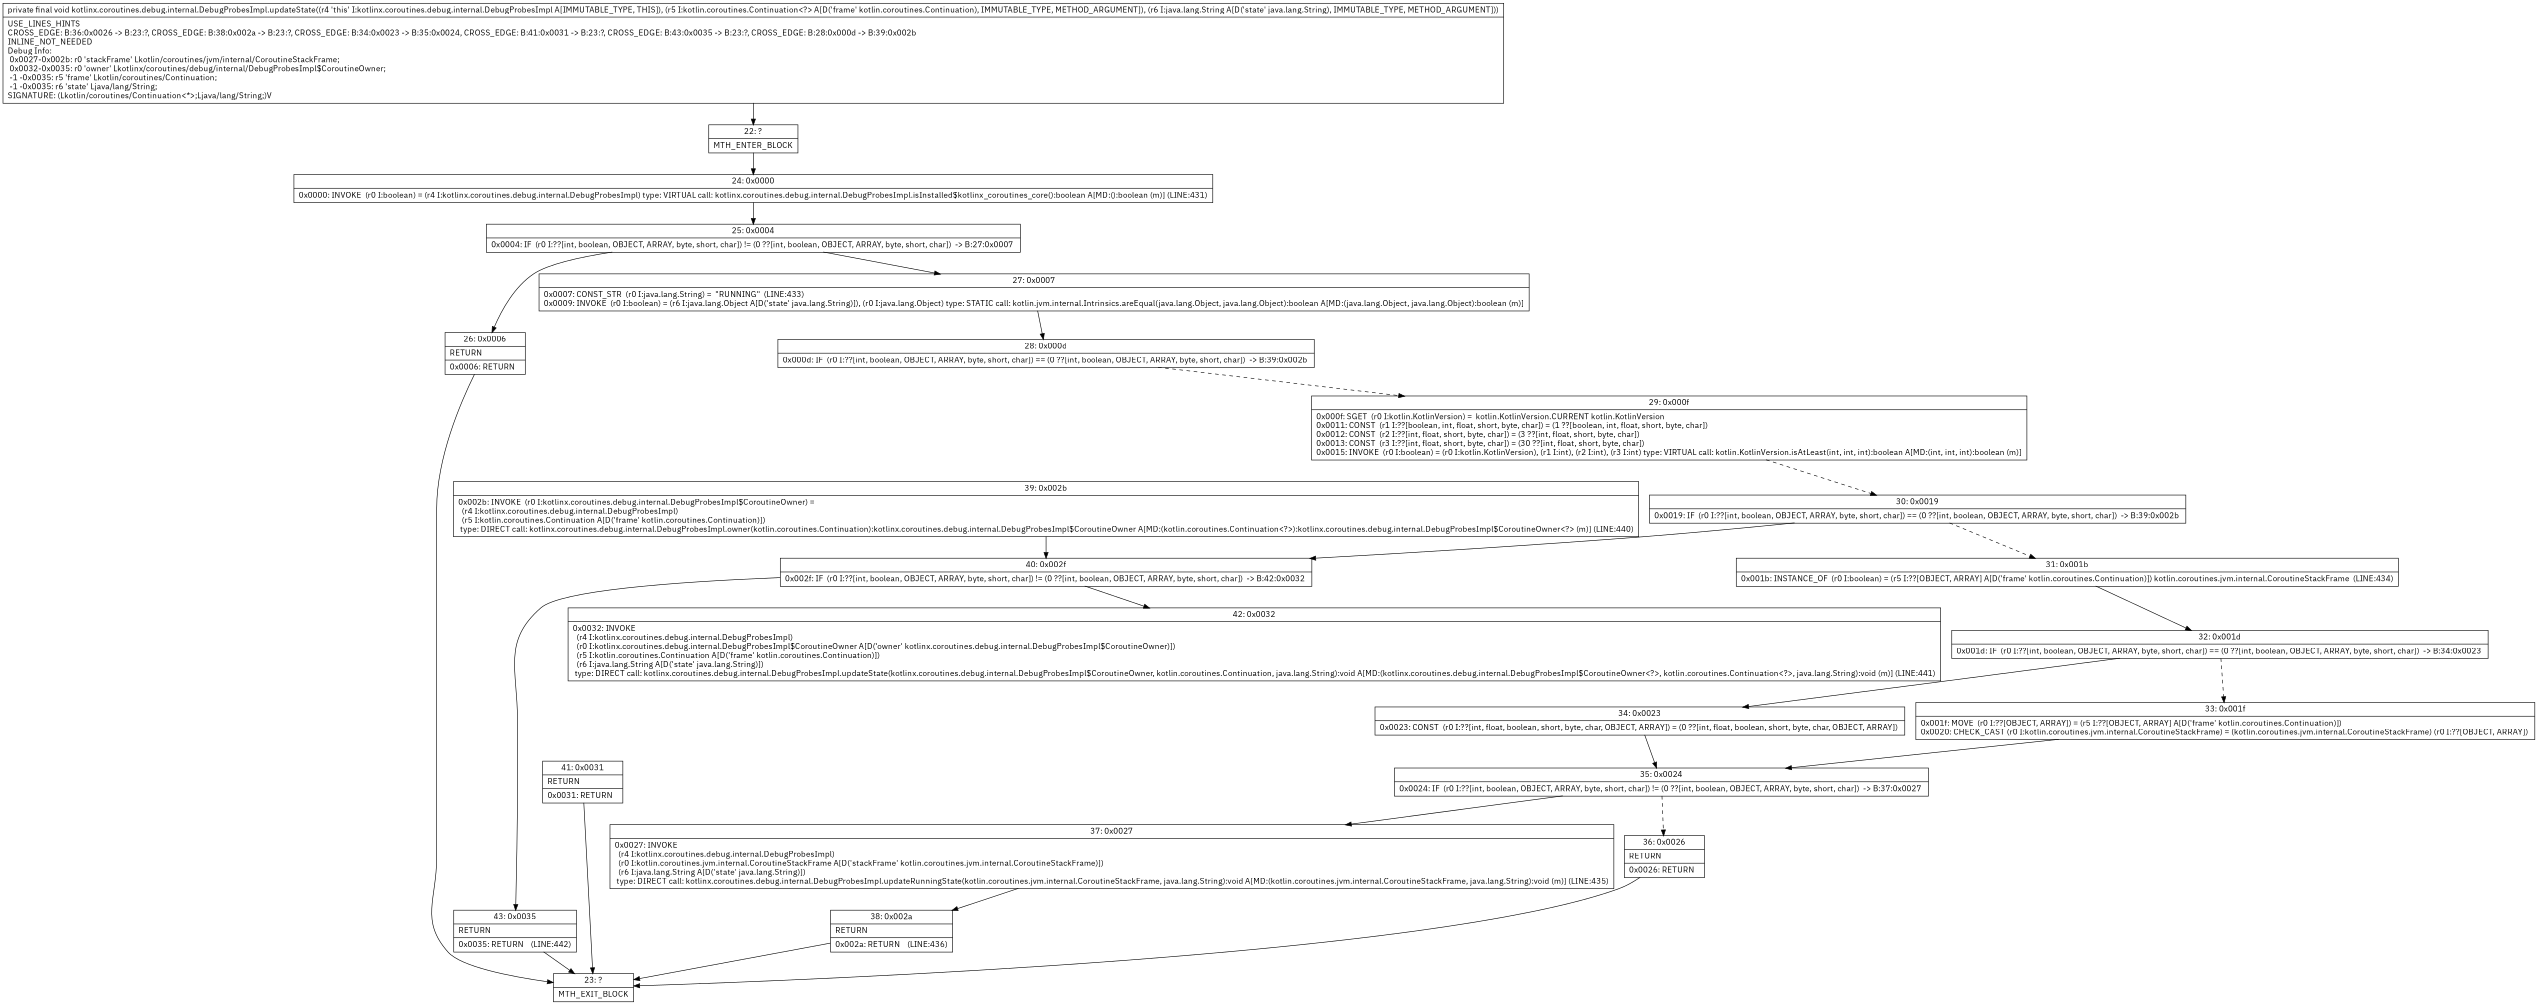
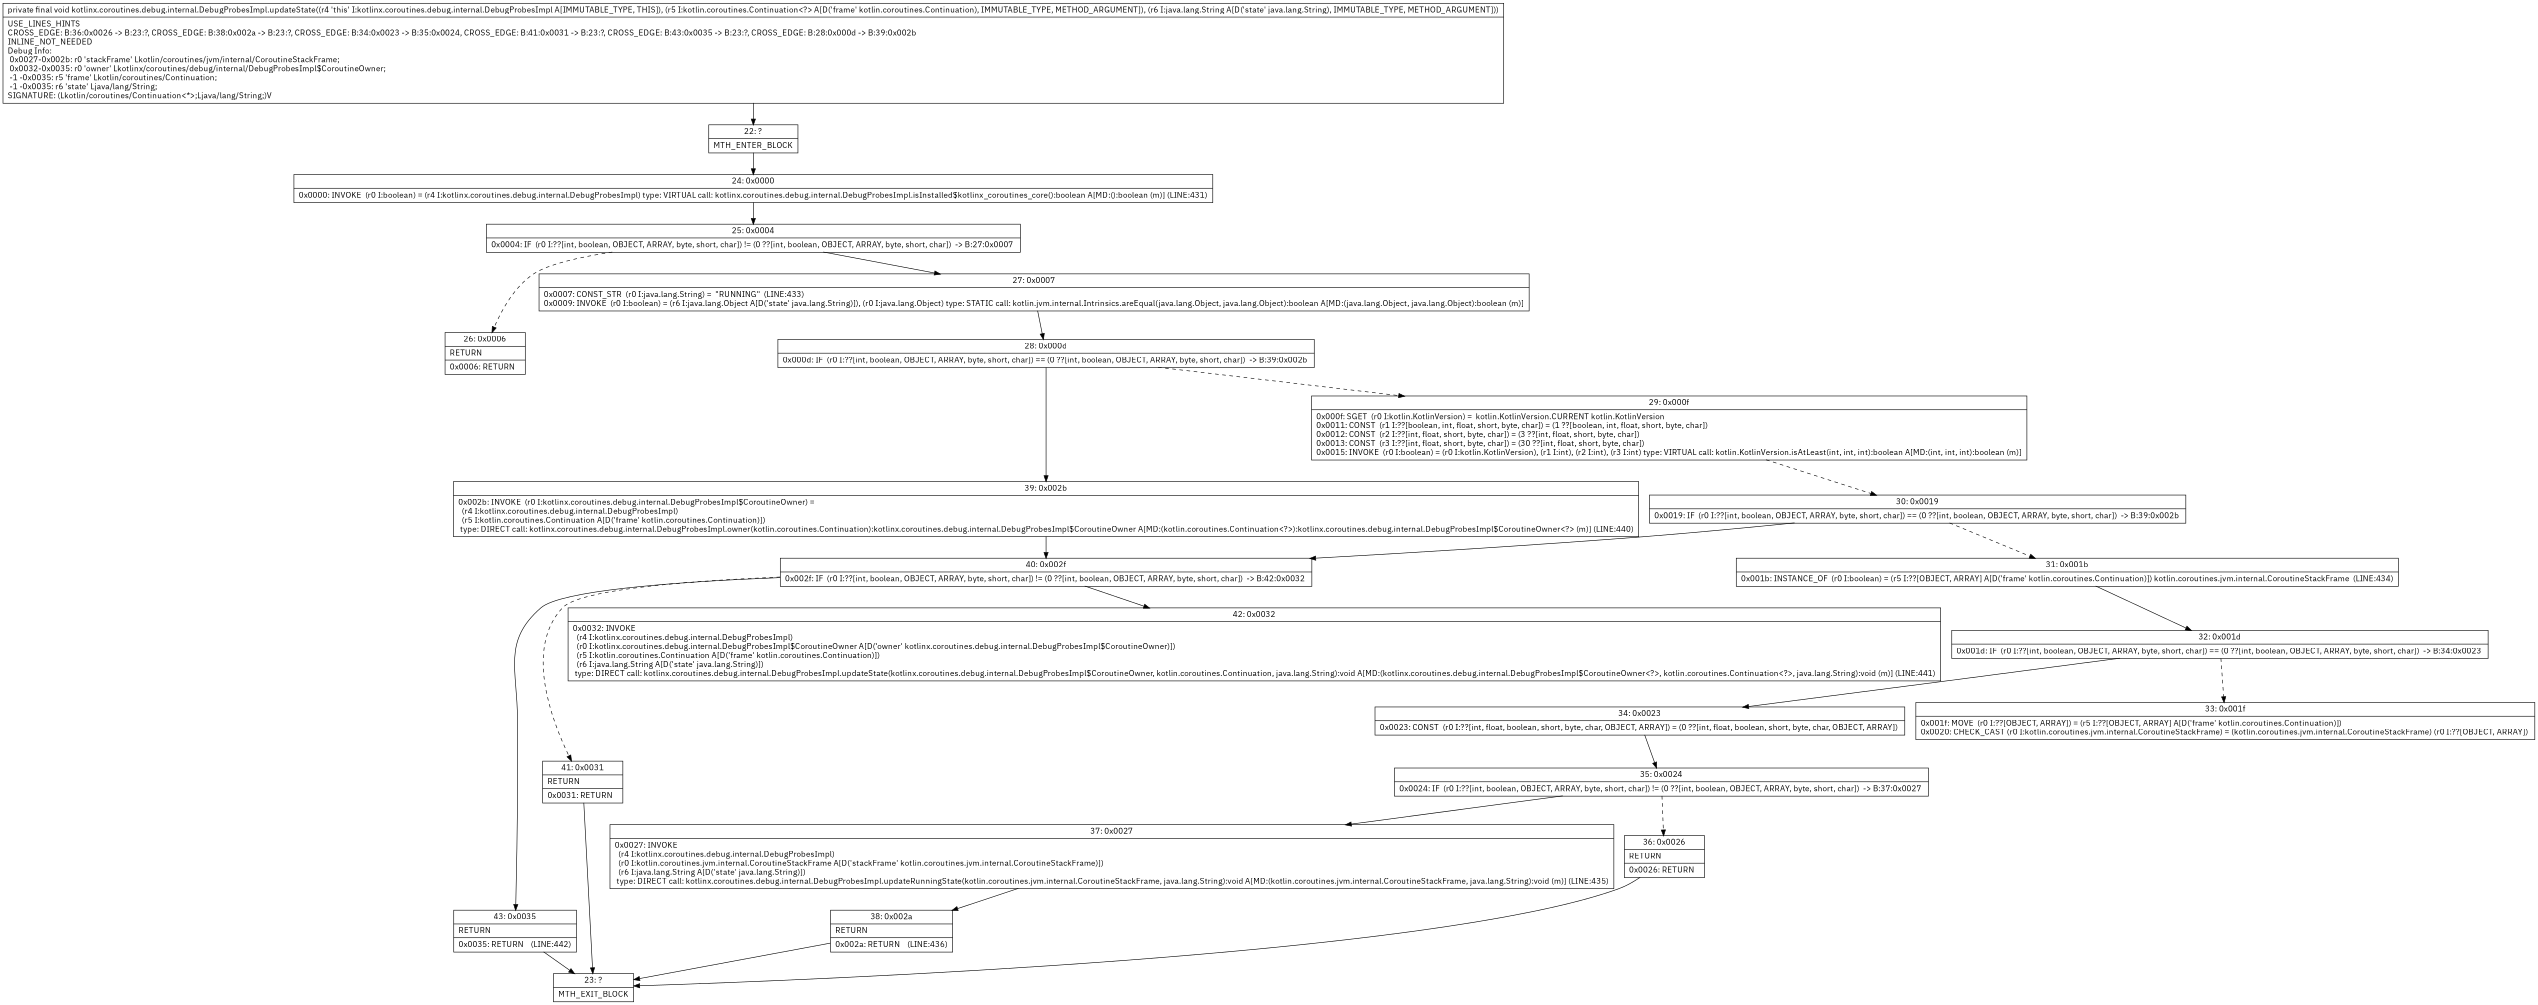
edge "25: 0x0004" -> "26: 0x0006": style solid -> dashed
edge "28: 0x000d" -> "39: 0x002b": added
edge "40: 0x002f" -> "41: 0x0031": added
edge "26: 0x0006" -> "23: ?": removed
edge "33: 0x001f" -> "35: 0x0024": removed
